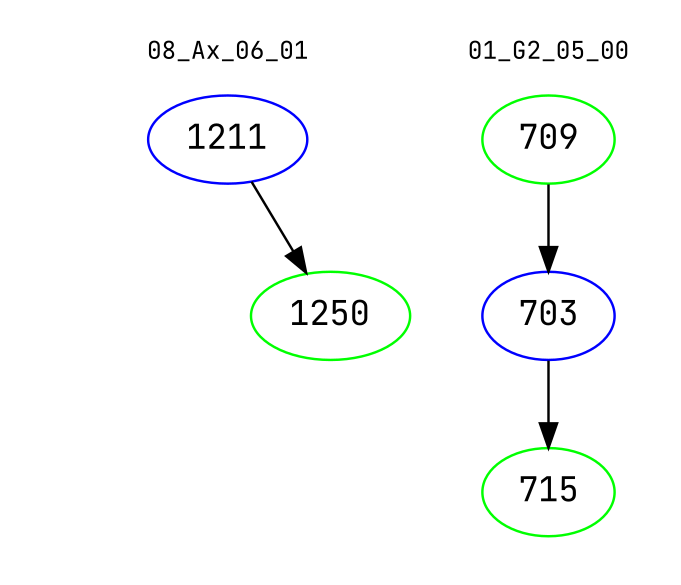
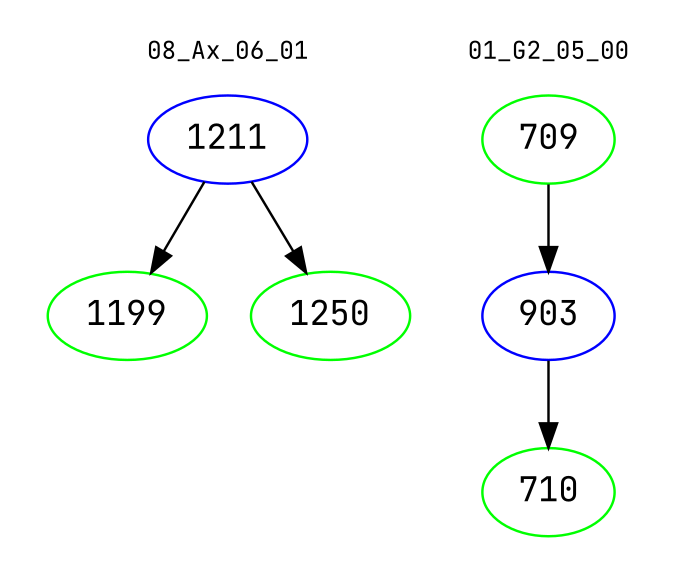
node "1199": added
node "703": label "703" -> "903"
node "715": label "715" -> "710"
